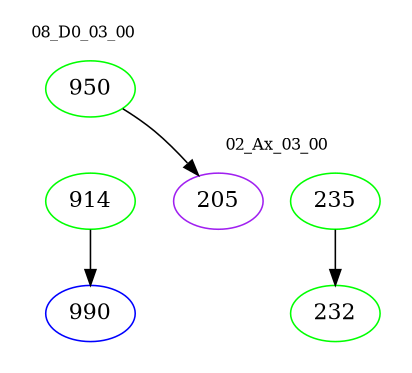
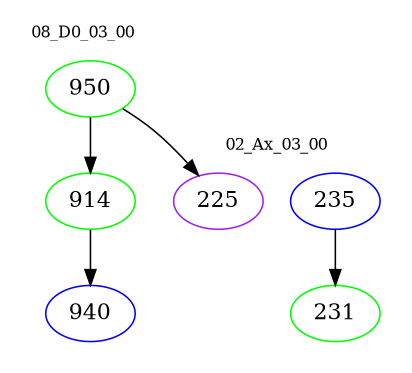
edge "950" -> "914": added
node "205": label "205" -> "225"
node "235": color green -> blue
node "990": label "990" -> "940"
node "232": label "232" -> "231"
